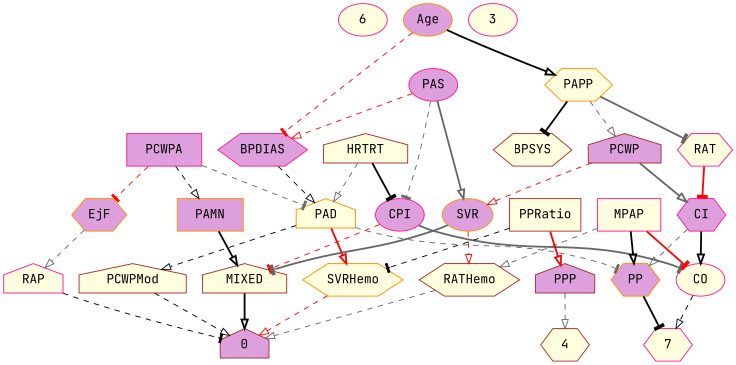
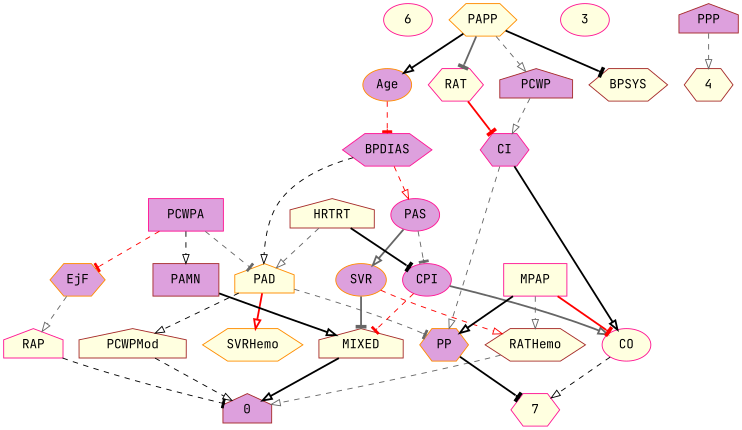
edge "Age" -> "PAPP": reversed
edge "PAS" -> "BPDIAS": reversed
edge "PCWP" -> "CI": style bold -> dashed
edge "PCWP" -> "SVR": removed
node "PAMN": color darkorange -> brown
node "PPRatio": removed
edge "CPI" -> "CO": arrowhead tee -> onormal
edge "SVRHemo" -> "0": removed
